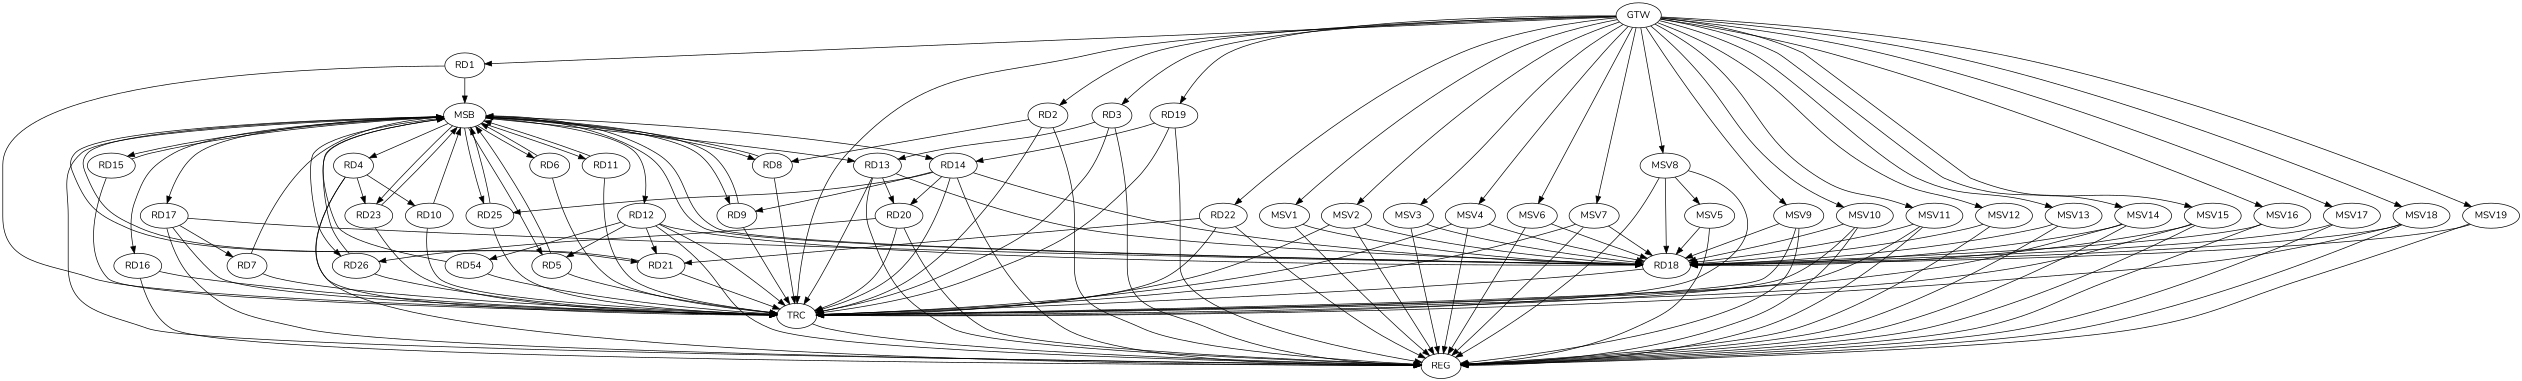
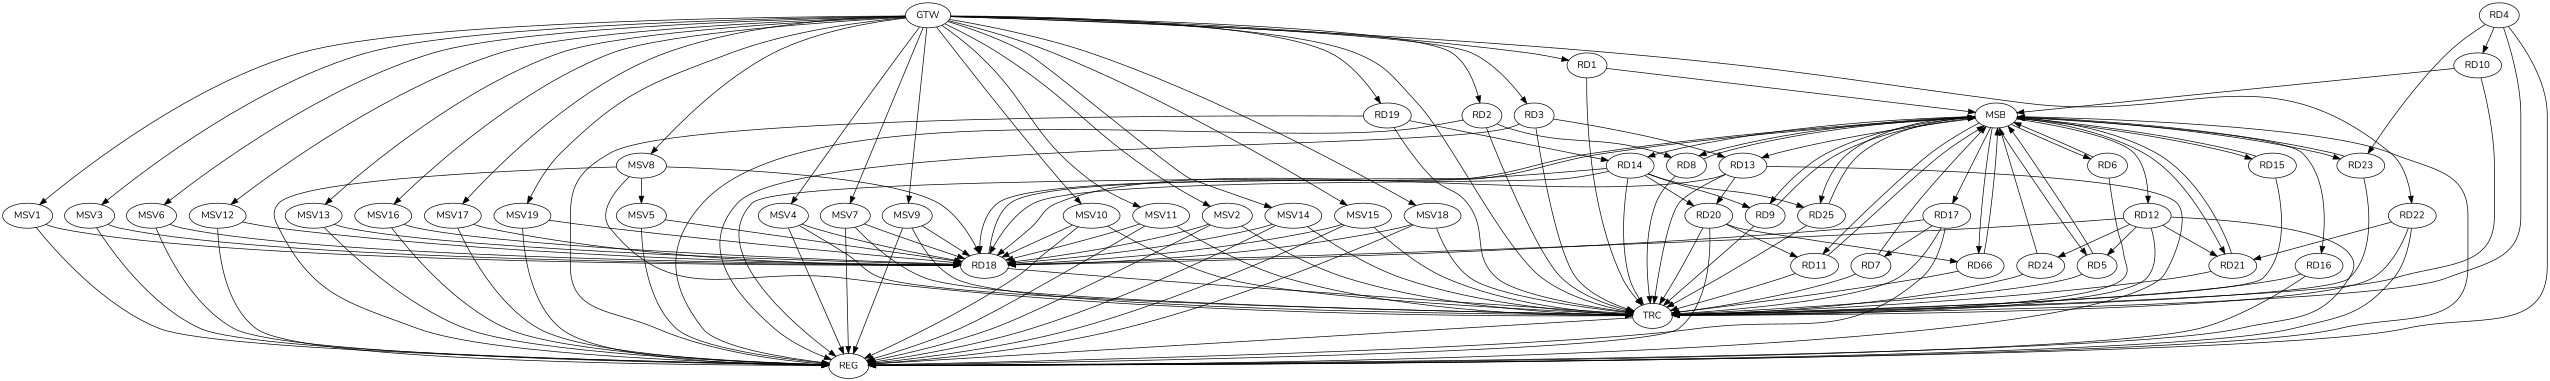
edge "MSB" -> "RD4": removed
edge "RD20" -> "RD11": added
node "RD26": label "RD26" -> "RD66"
node "RD54": label "RD54" -> "RD24"
